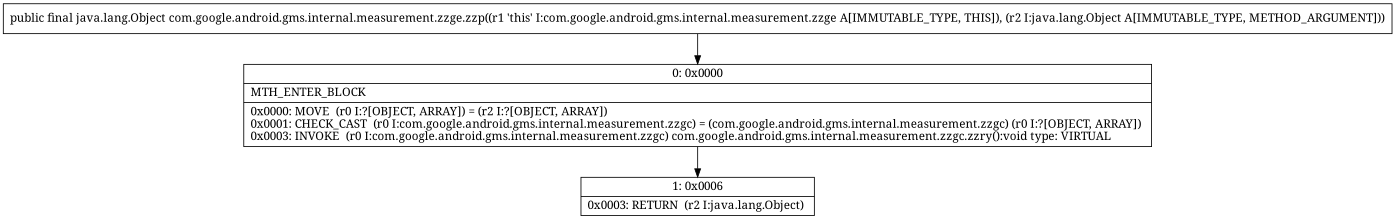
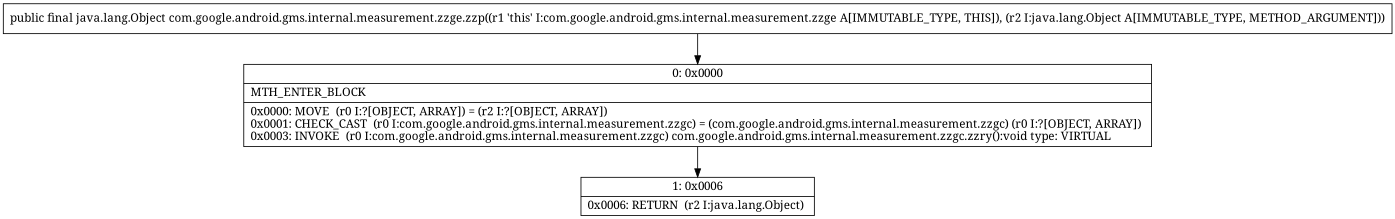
node "1: 0x0006": text "0x0003: RETURN  (r2 I:java.lang.Object)" -> "0x0006: RETURN  (r2 I:java.lang.Object)"
